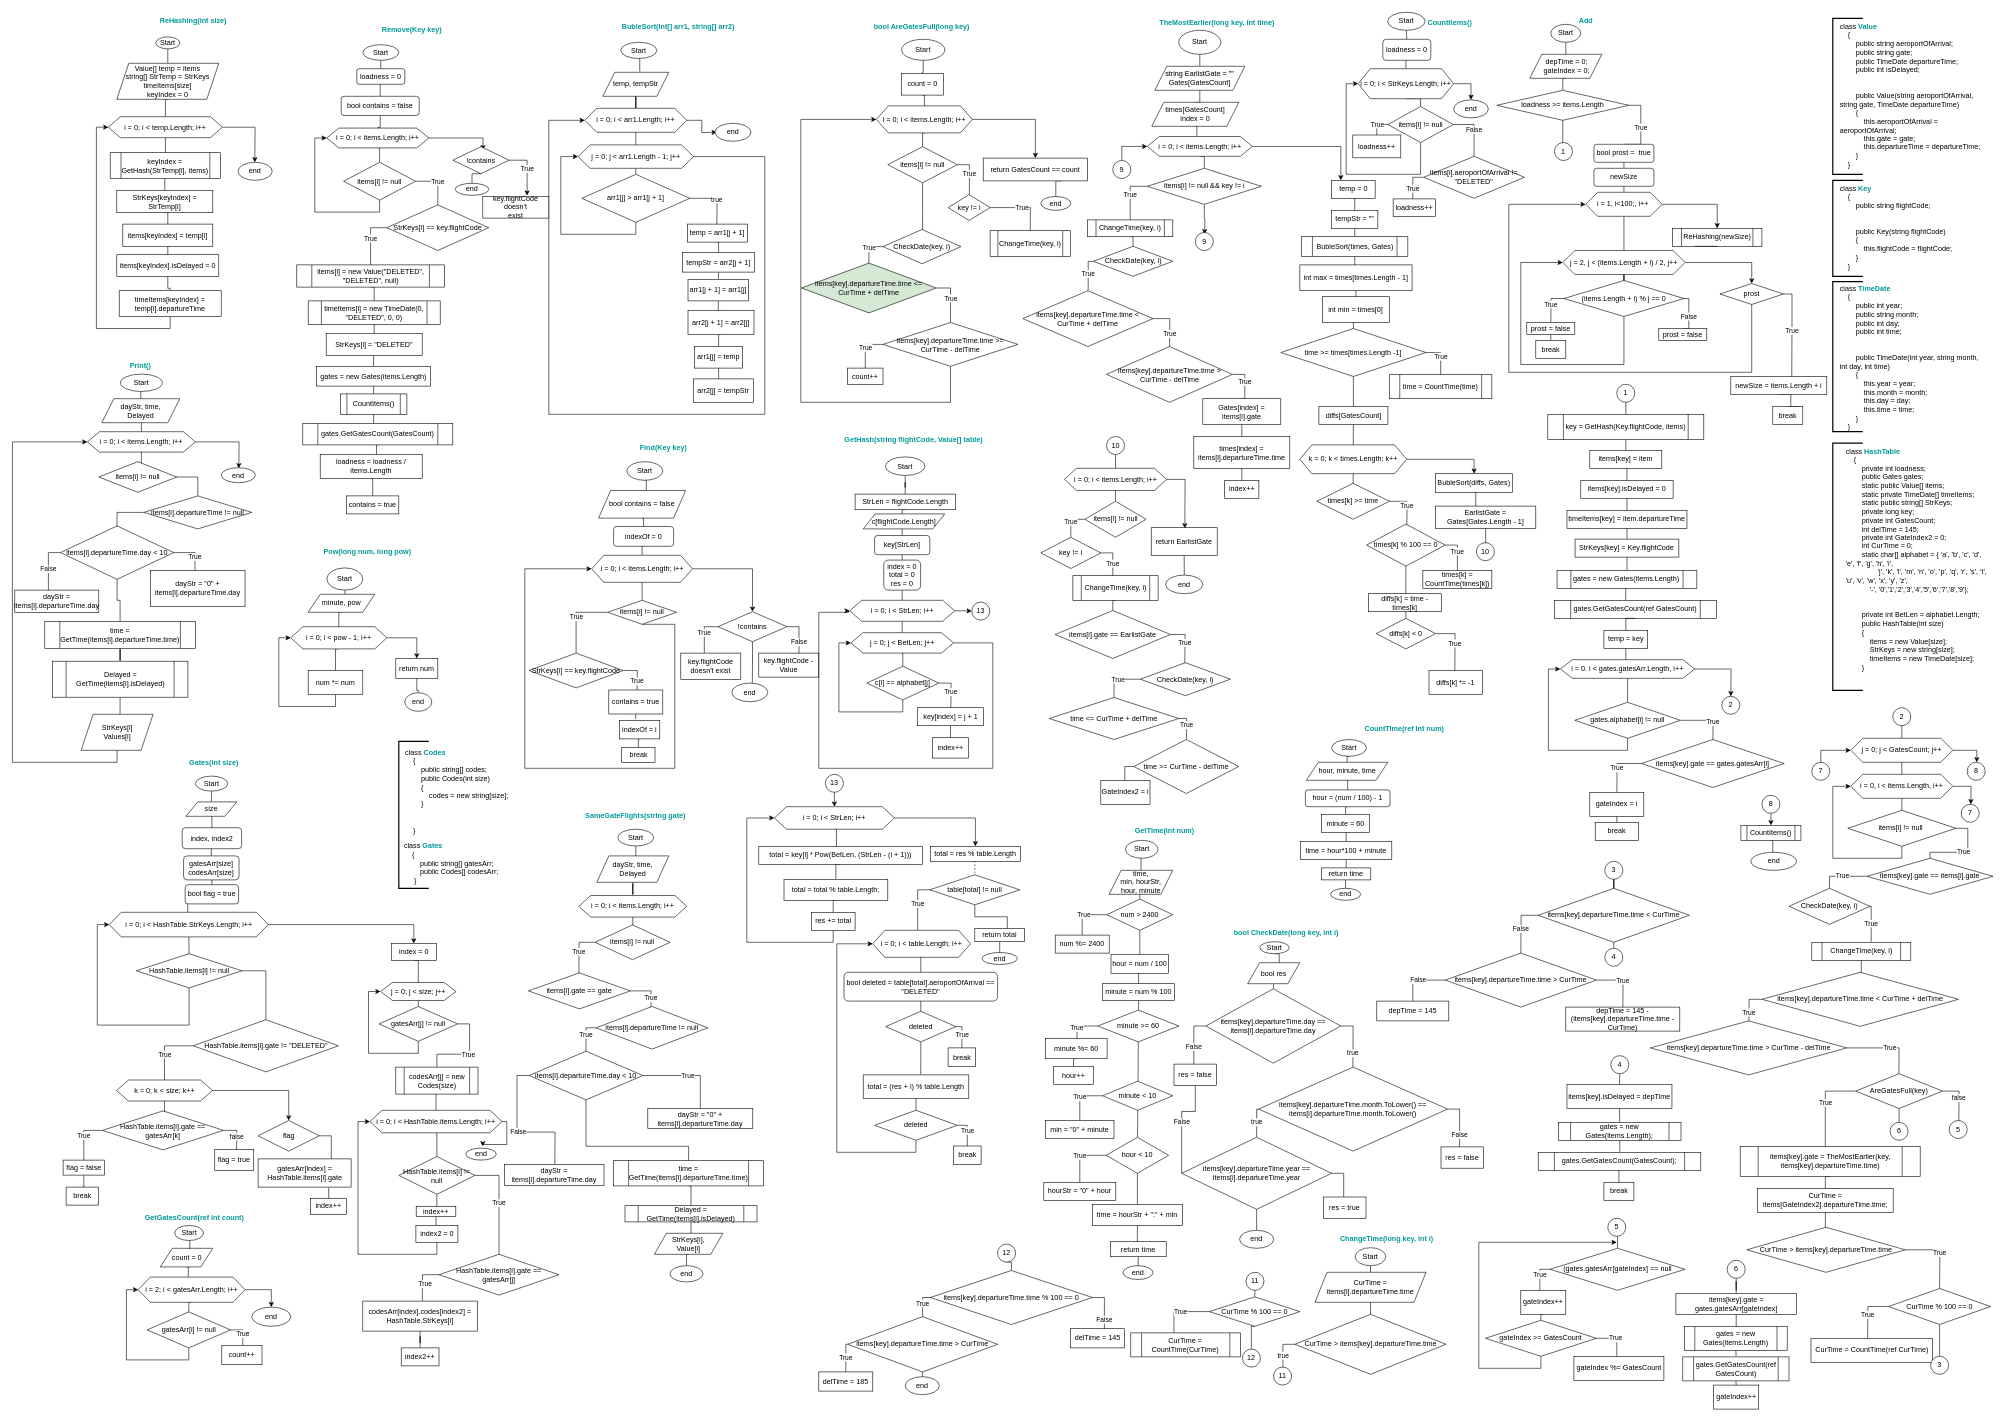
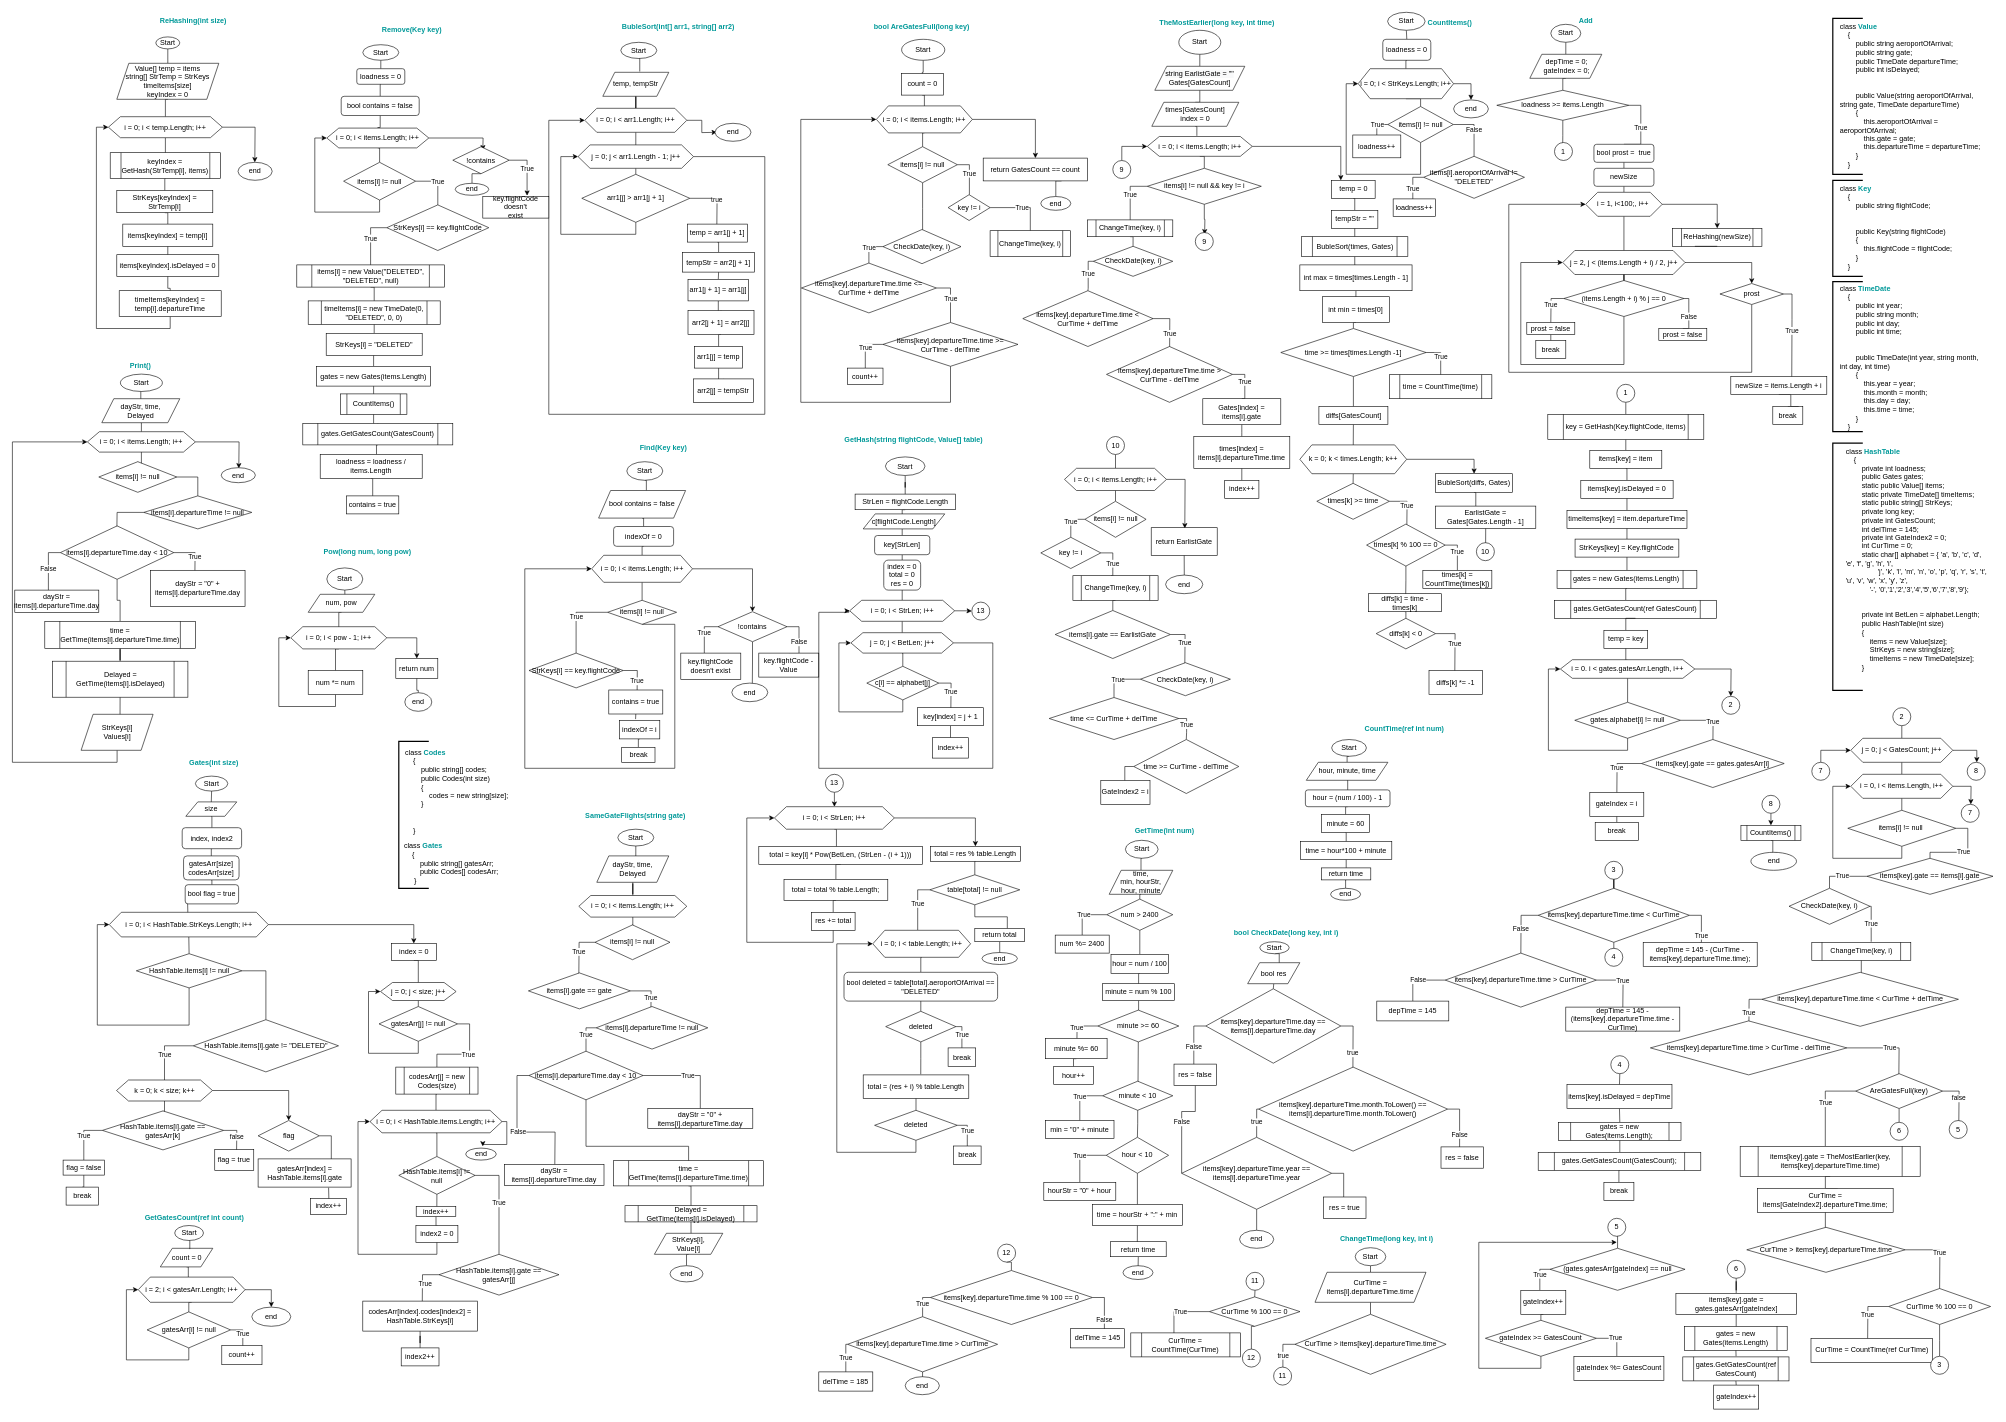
node "items[key].departureTime.time <= CurTime + delTime": fillcolor #d5e8d4 -> #ffffff
node "minute, pow": label "minute, pow" -> "num, pow"
edge "total = res % table.Length" -- "table[total] != null": style dashed -> solid
edge "items[key].departureTime.time < CurTime" -- "depTime = 145 - (CurTime - items[key].departureTime.time);": added, label "True"
node "depTime = 145 - (CurTime - items[key].departureTime.time);": added
